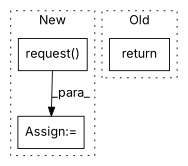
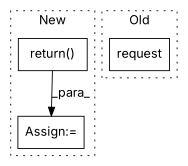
node "request()": label "request()" -> "return()"
node "return": label "return" -> "request"
